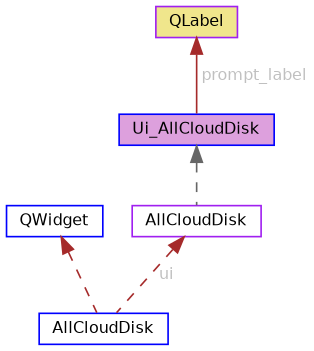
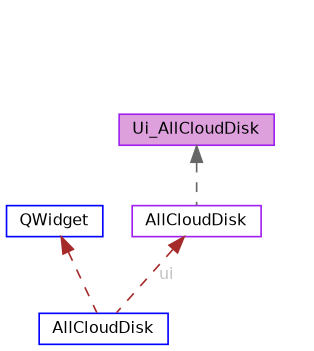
node "QLabel": removed
node "Ui_AllCloudDisk": color blue -> purple
